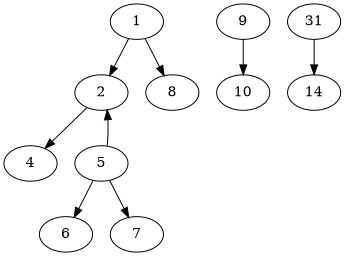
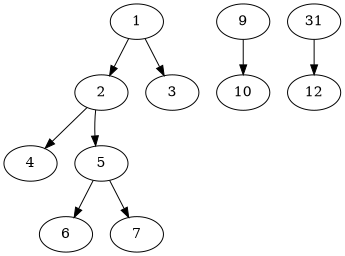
node "8": label "8" -> "3"
node "14": label "14" -> "12"
edge "5" -> "2": reversed
